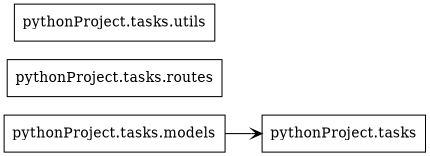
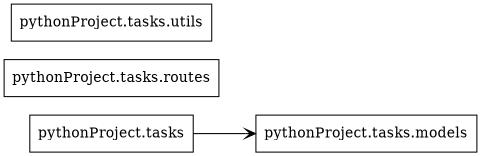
edge "pythonProject.tasks.models" -> "pythonProject.tasks": reversed
